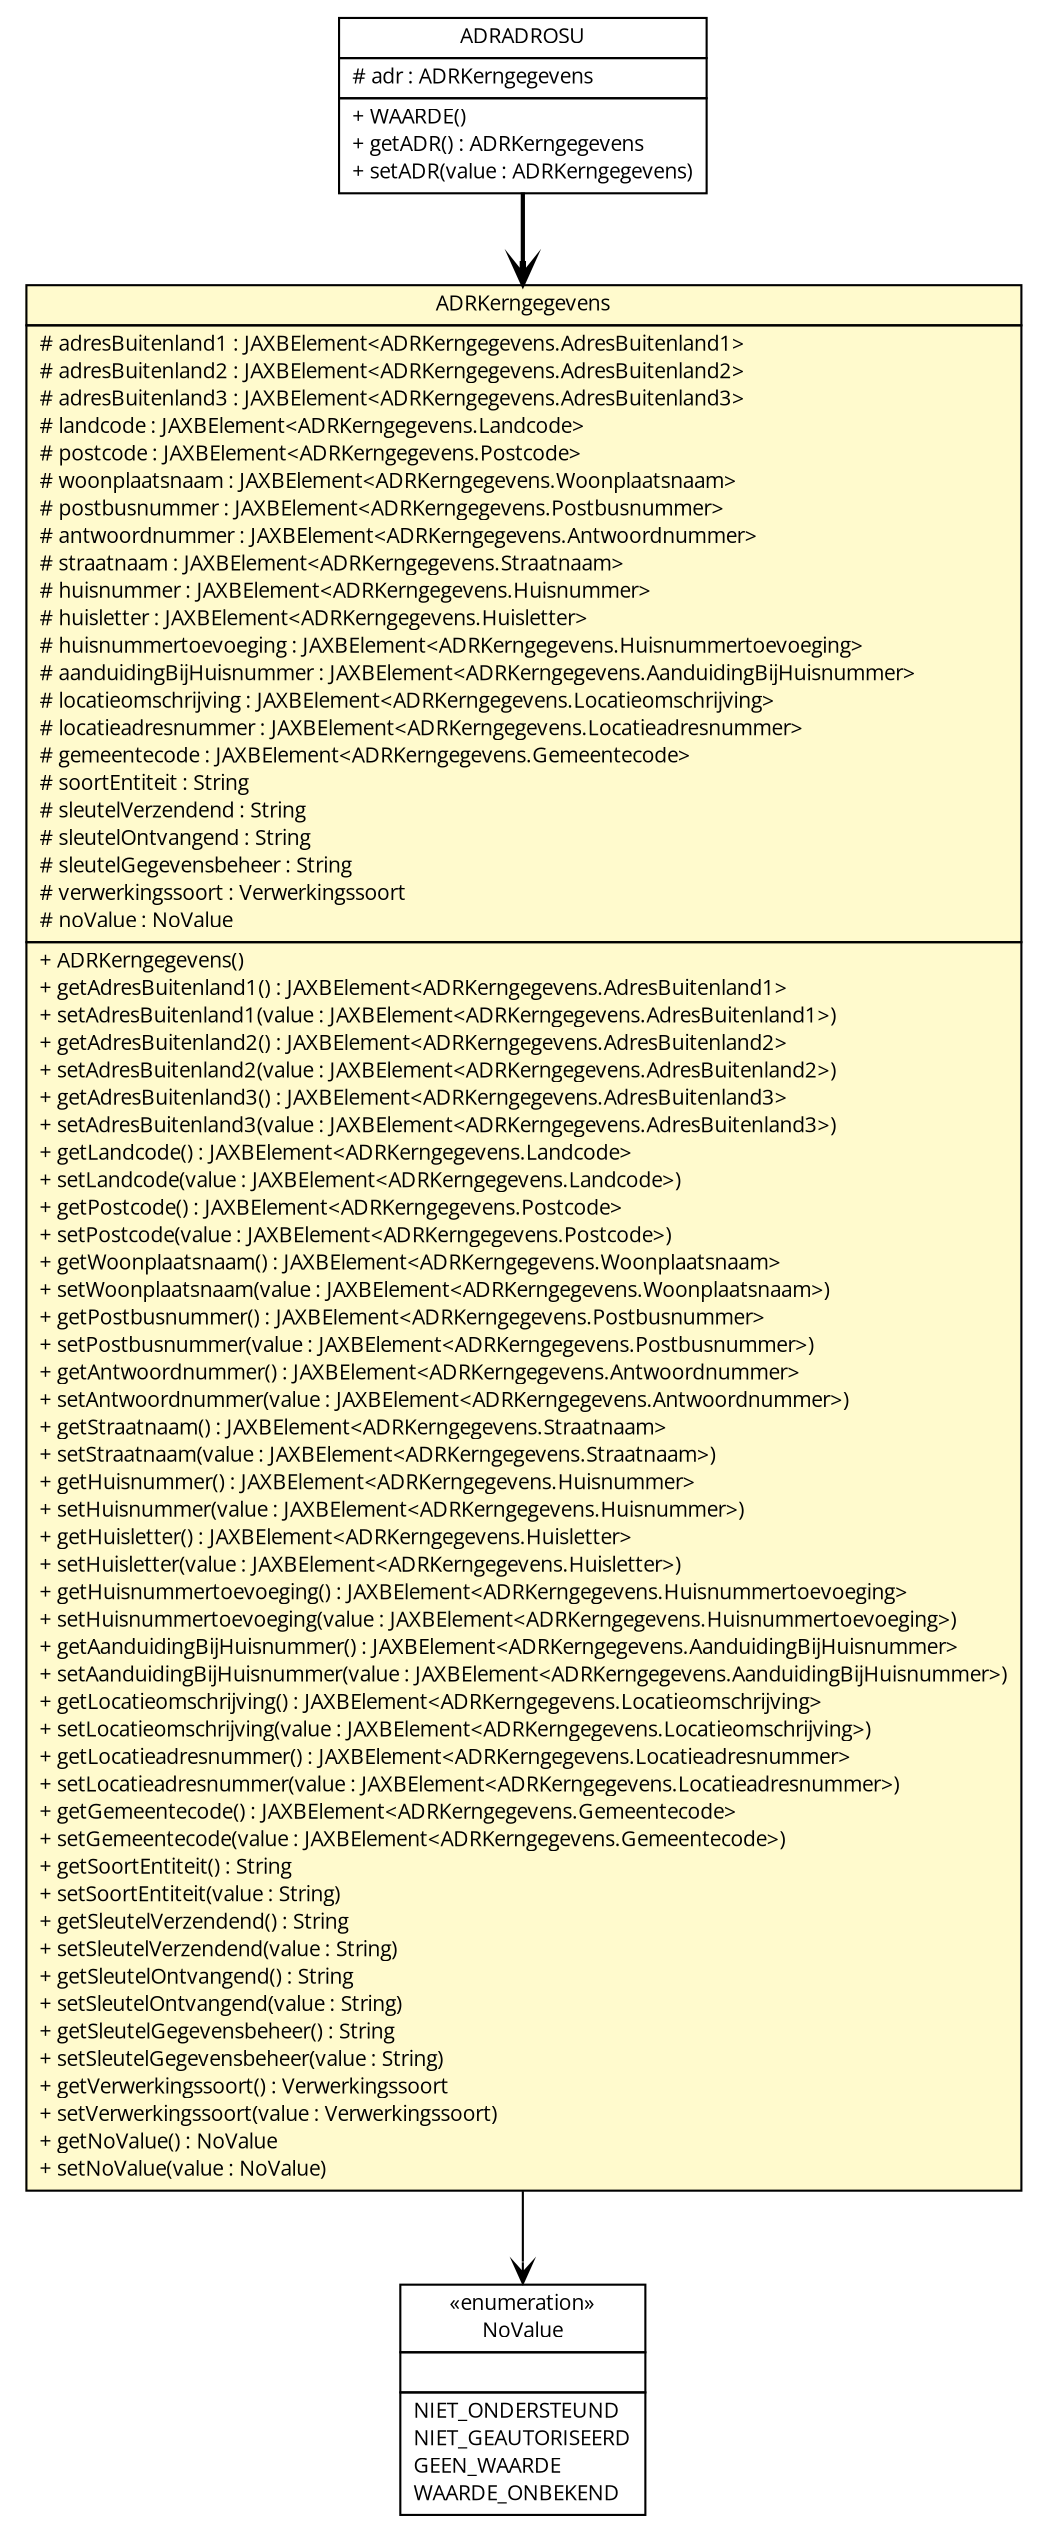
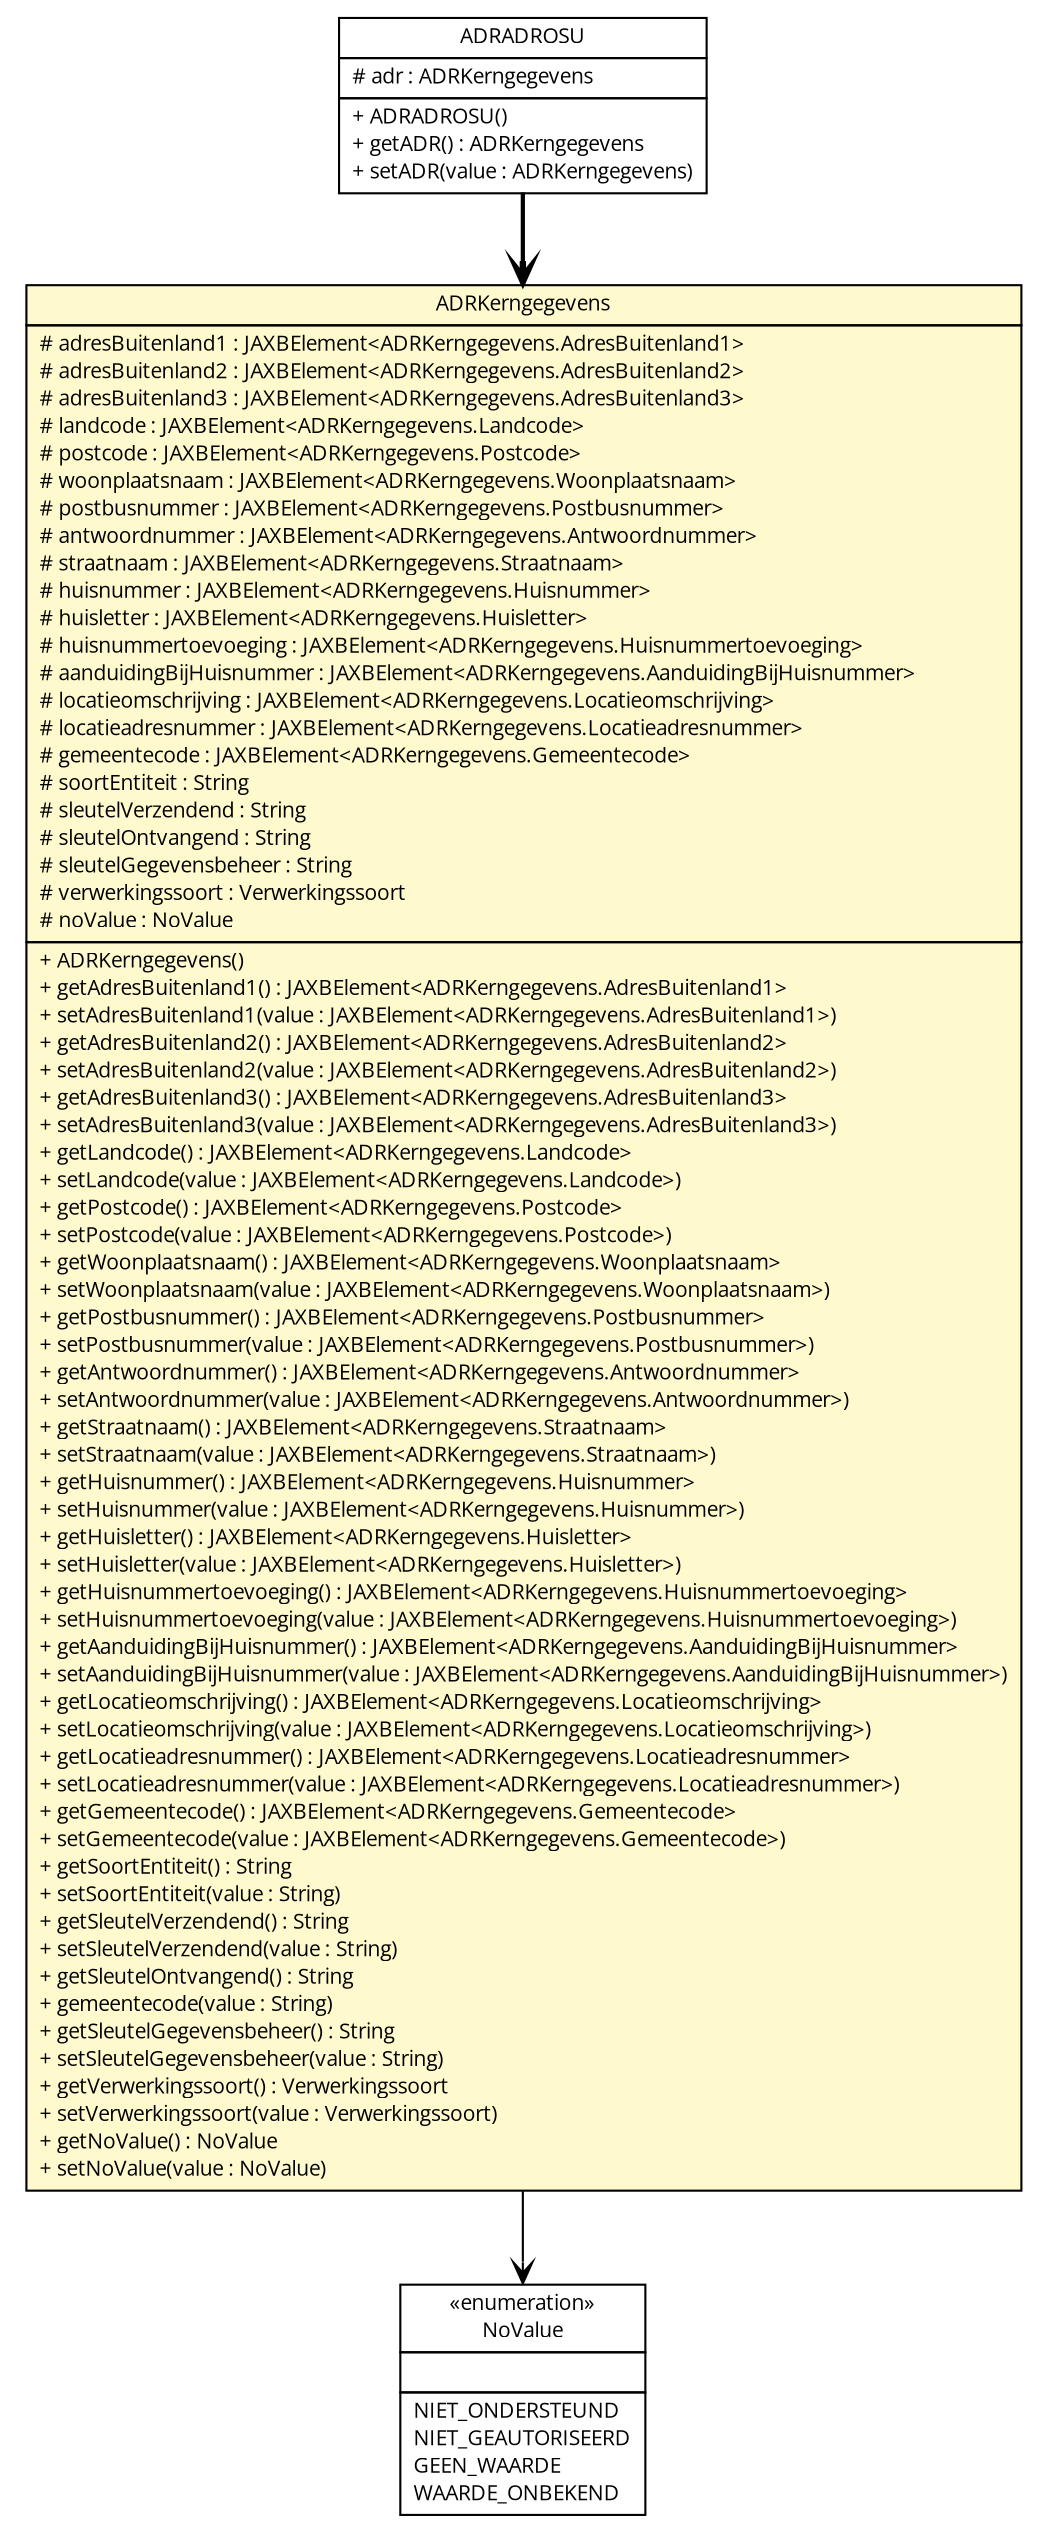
node "ADRADROSU": text "+ WAARDE()" -> "+ ADRADROSU()"
node "ADRKerngegevens": text "+ setSleutelOntvangend(value : String)" -> "+ gemeentecode(value : String)"
